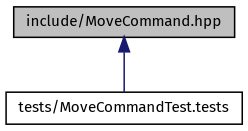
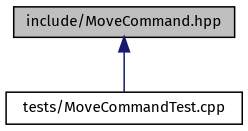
node "tests/MoveCommandTest.tests": label "tests/MoveCommandTest.tests" -> "tests/MoveCommandTest.cpp"
